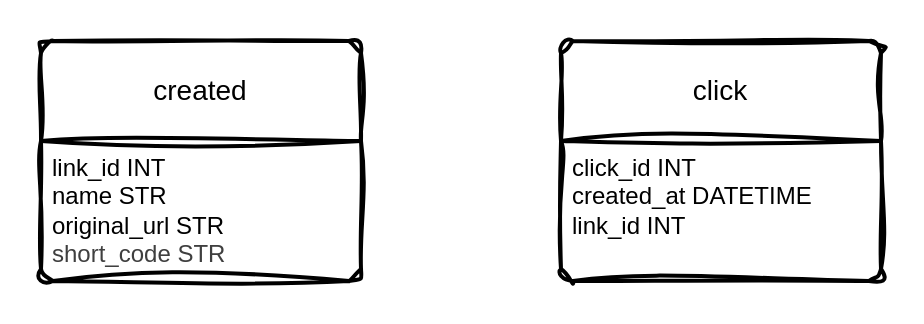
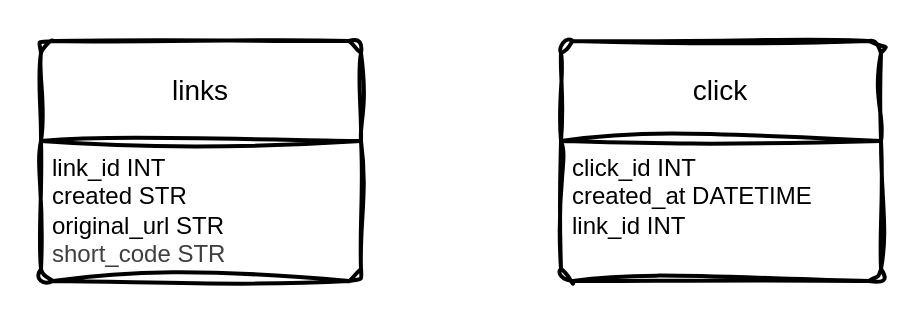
node "created": label "created" -> "links"
node "link_id INT name STR original_url STR short_code STR": label "link_id INT name STR original_url STR short_code STR" -> "link_id INT created STR original_url STR short_code STR"
